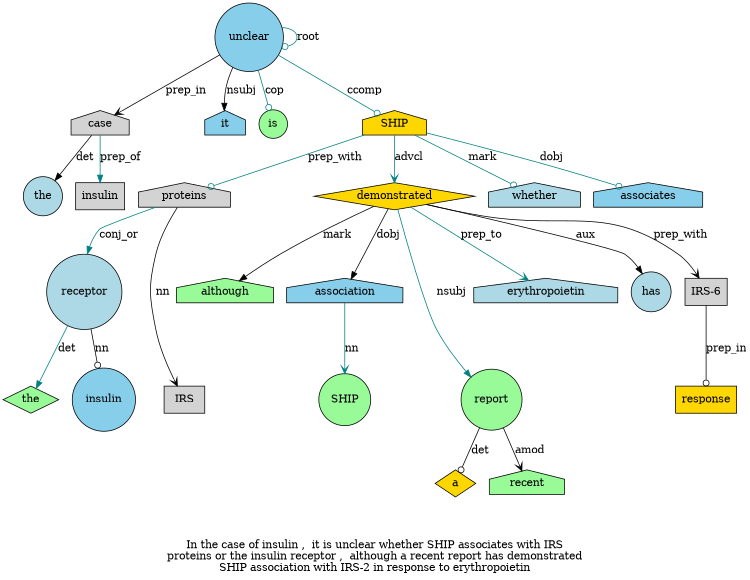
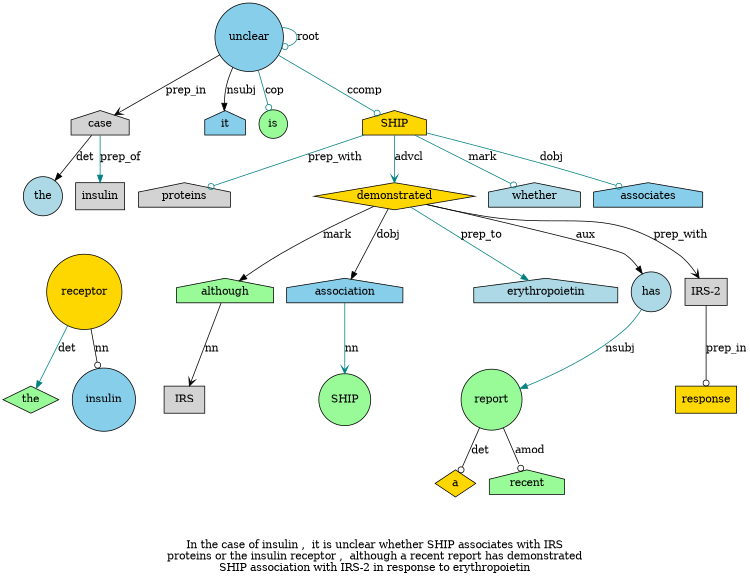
edge "proteins" -> "receptor": removed, label "conj_or"
edge "demonstrated" -> "erythropoietin": arrowhead vee -> normal
node "receptor": fillcolor lightblue -> gold
edge "proteins" -> "IRS": now "although" -> "IRS"
node "IRS-6": label "IRS-6" -> "IRS-2"
edge "demonstrated" -> "report": now "has" -> "report"
edge "report" -> "recent": arrowhead vee -> odot
